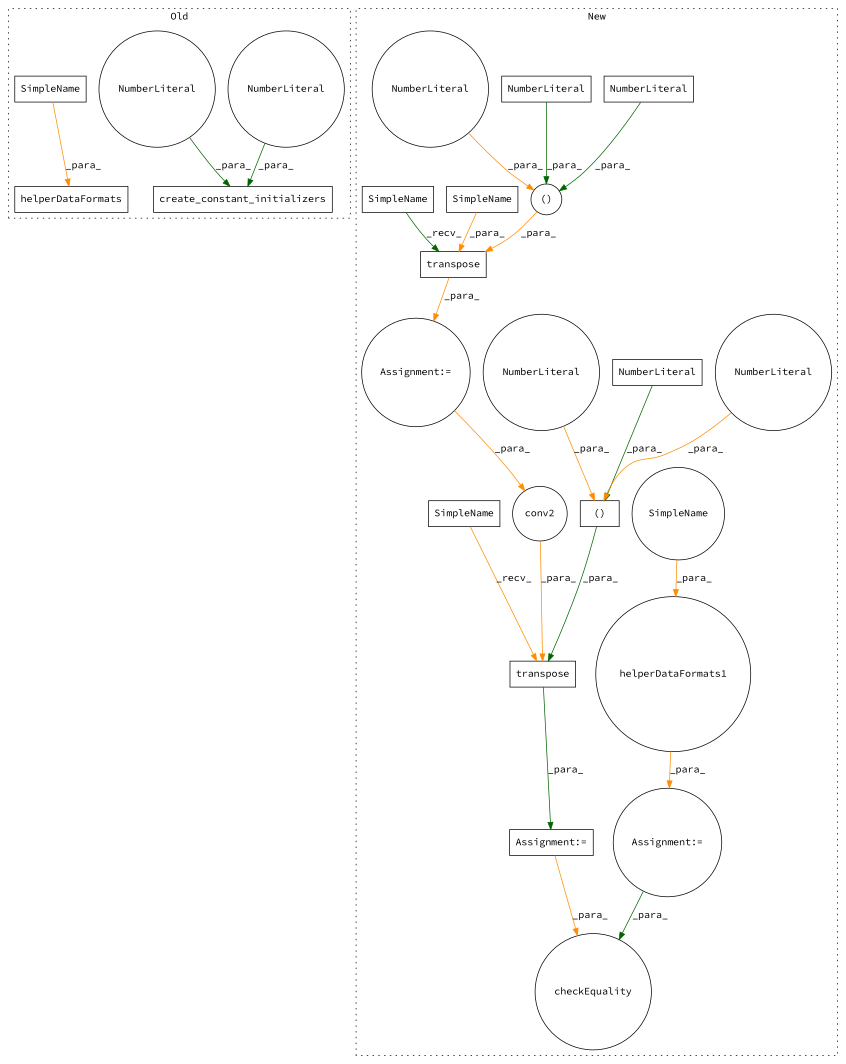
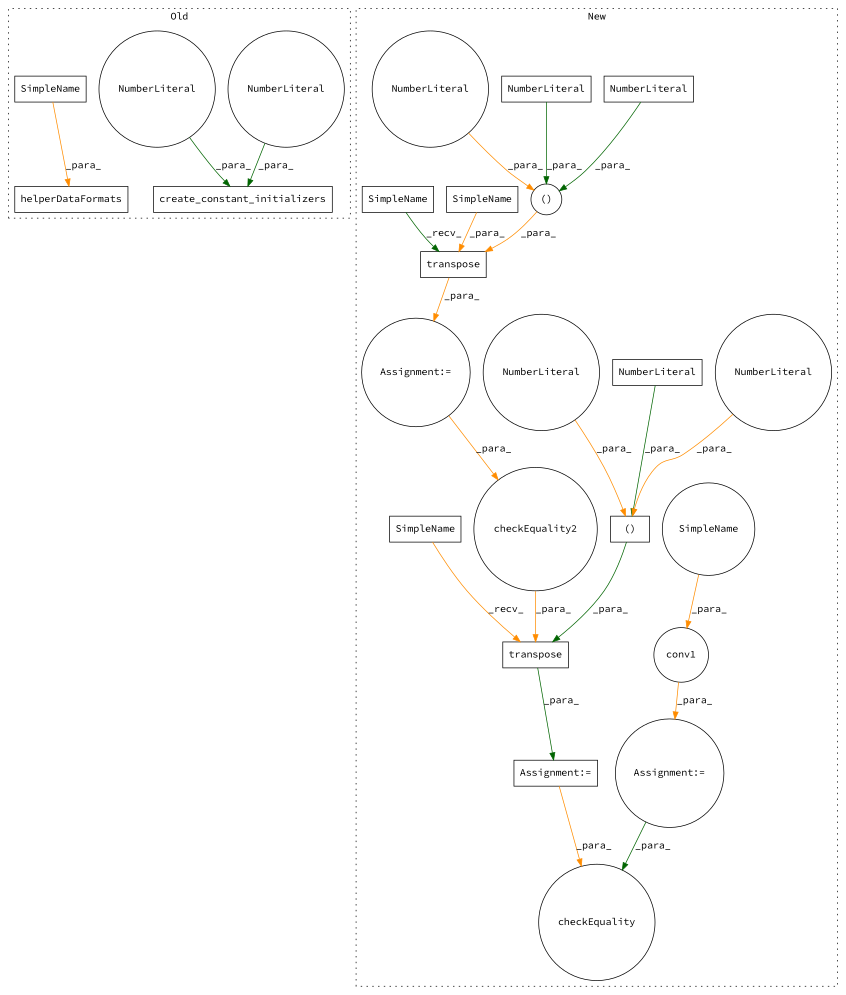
node "conv2": label "conv2" -> "checkEquality2"
node "helperDataFormats1": label "helperDataFormats1" -> "conv1"
